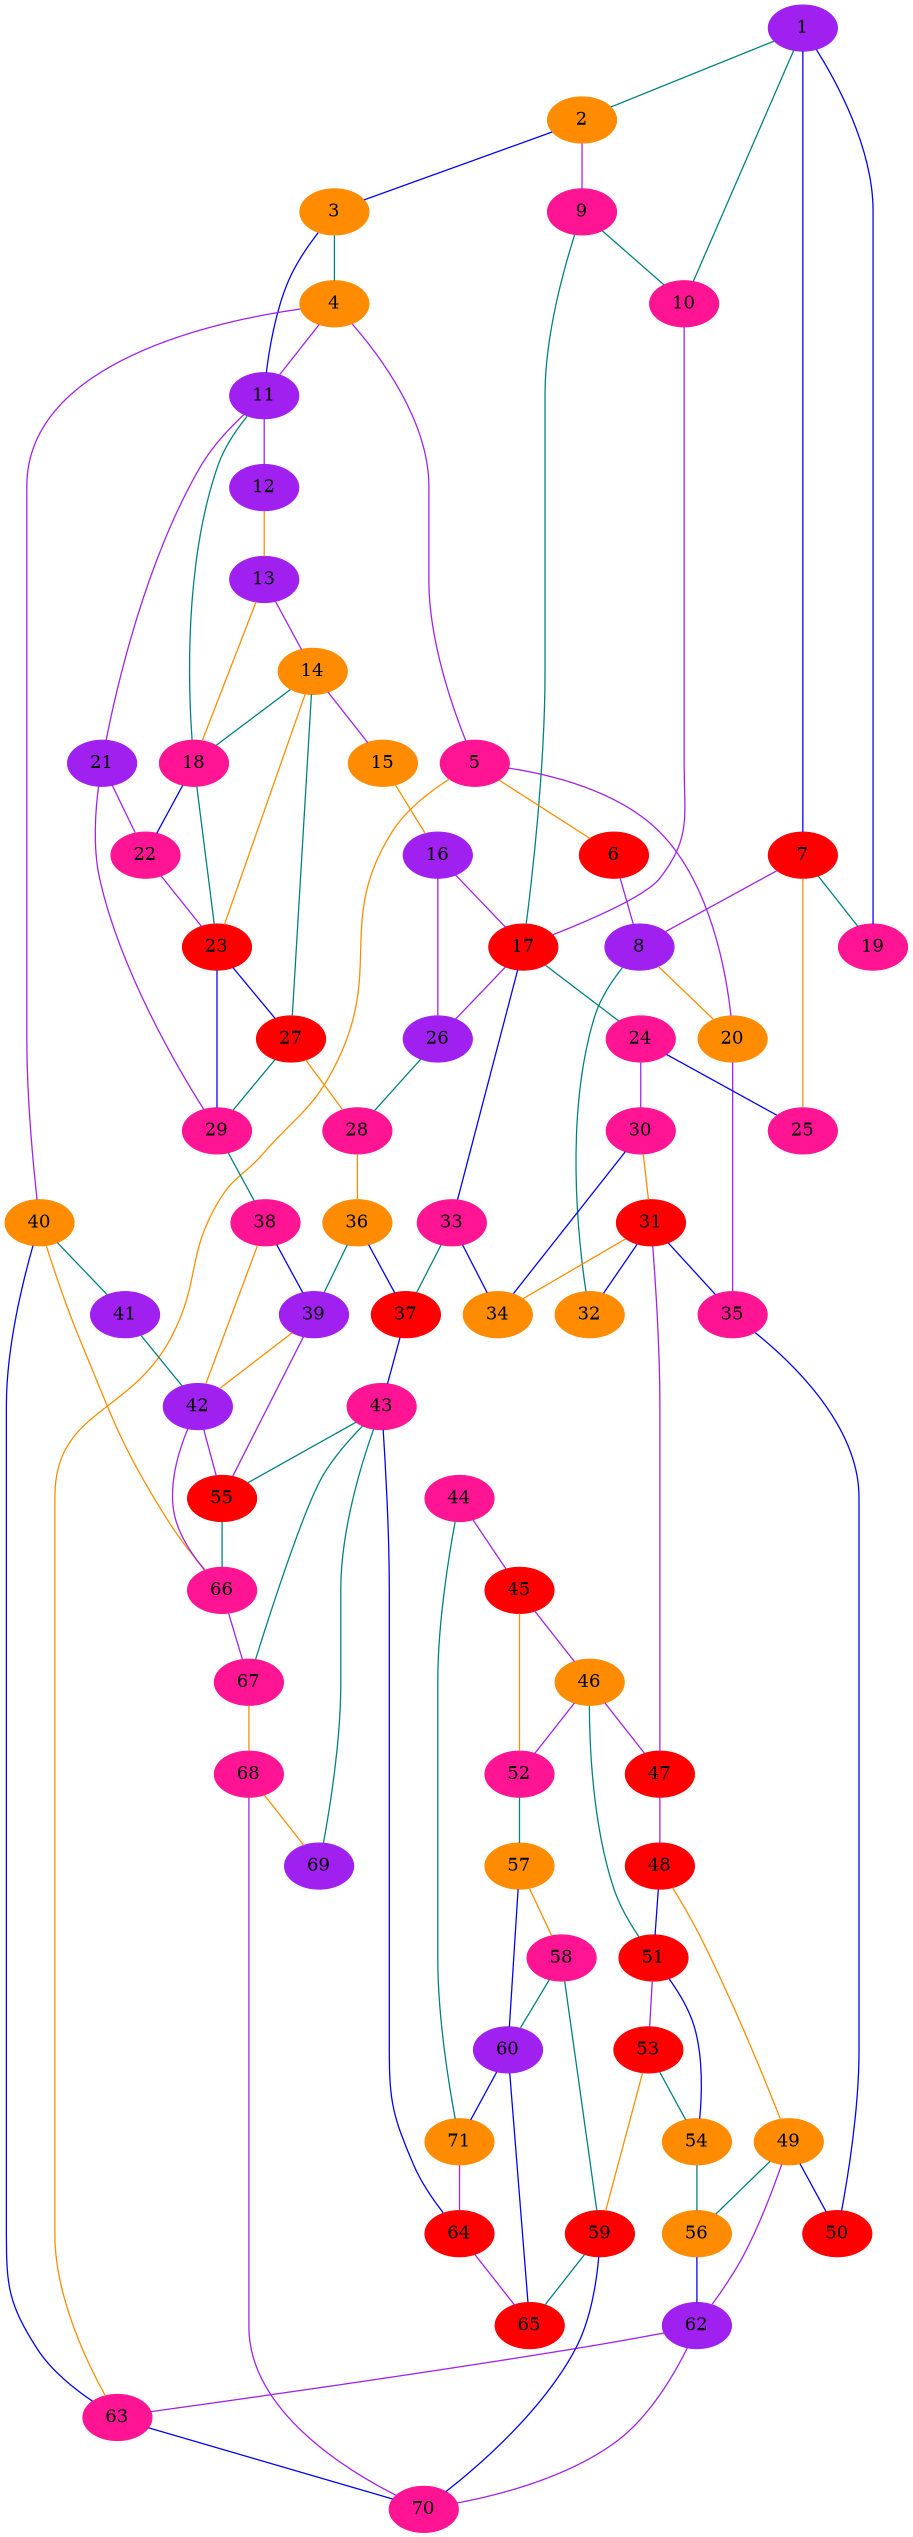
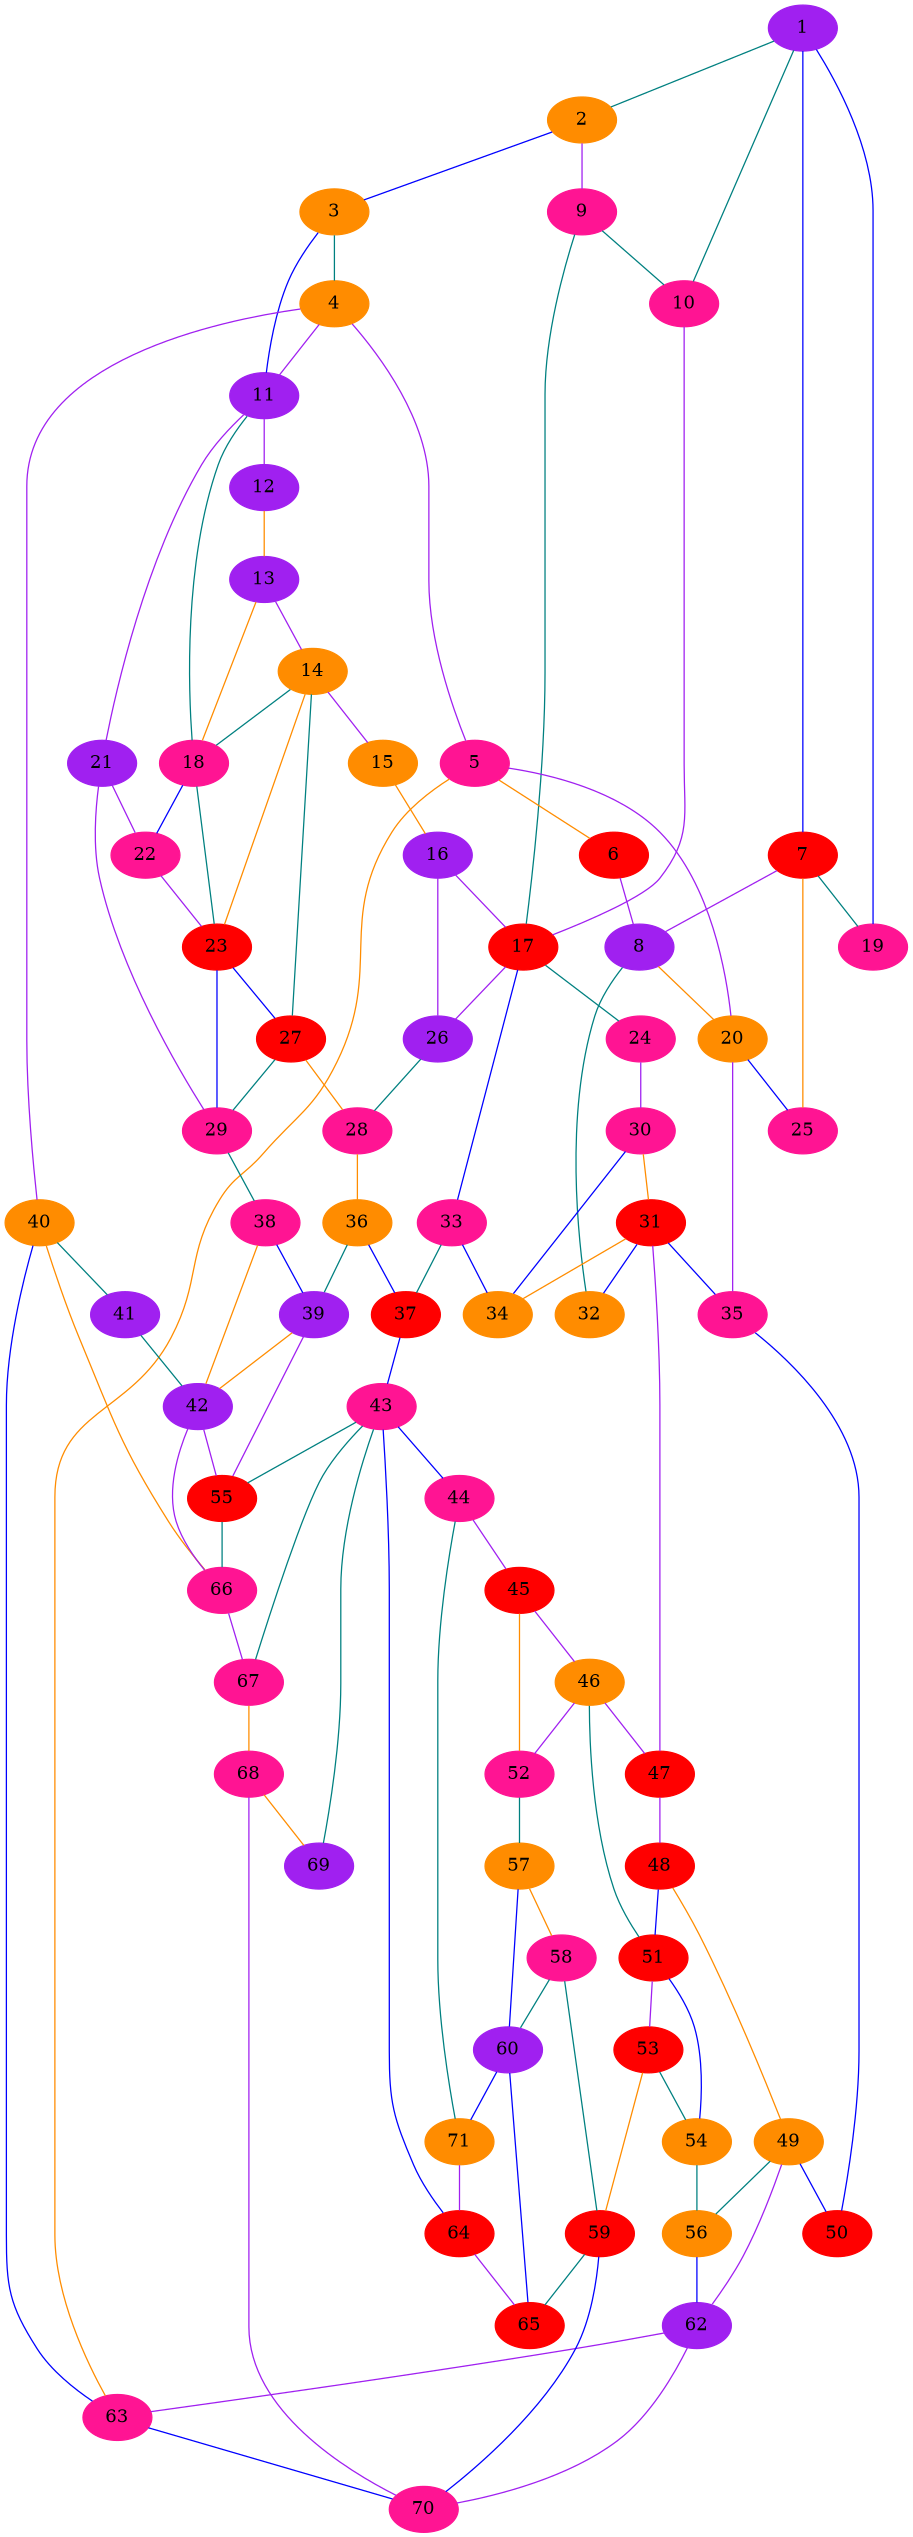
edge "24" -- "25": now "20" -- "25"
edge "43" -- "44": added
